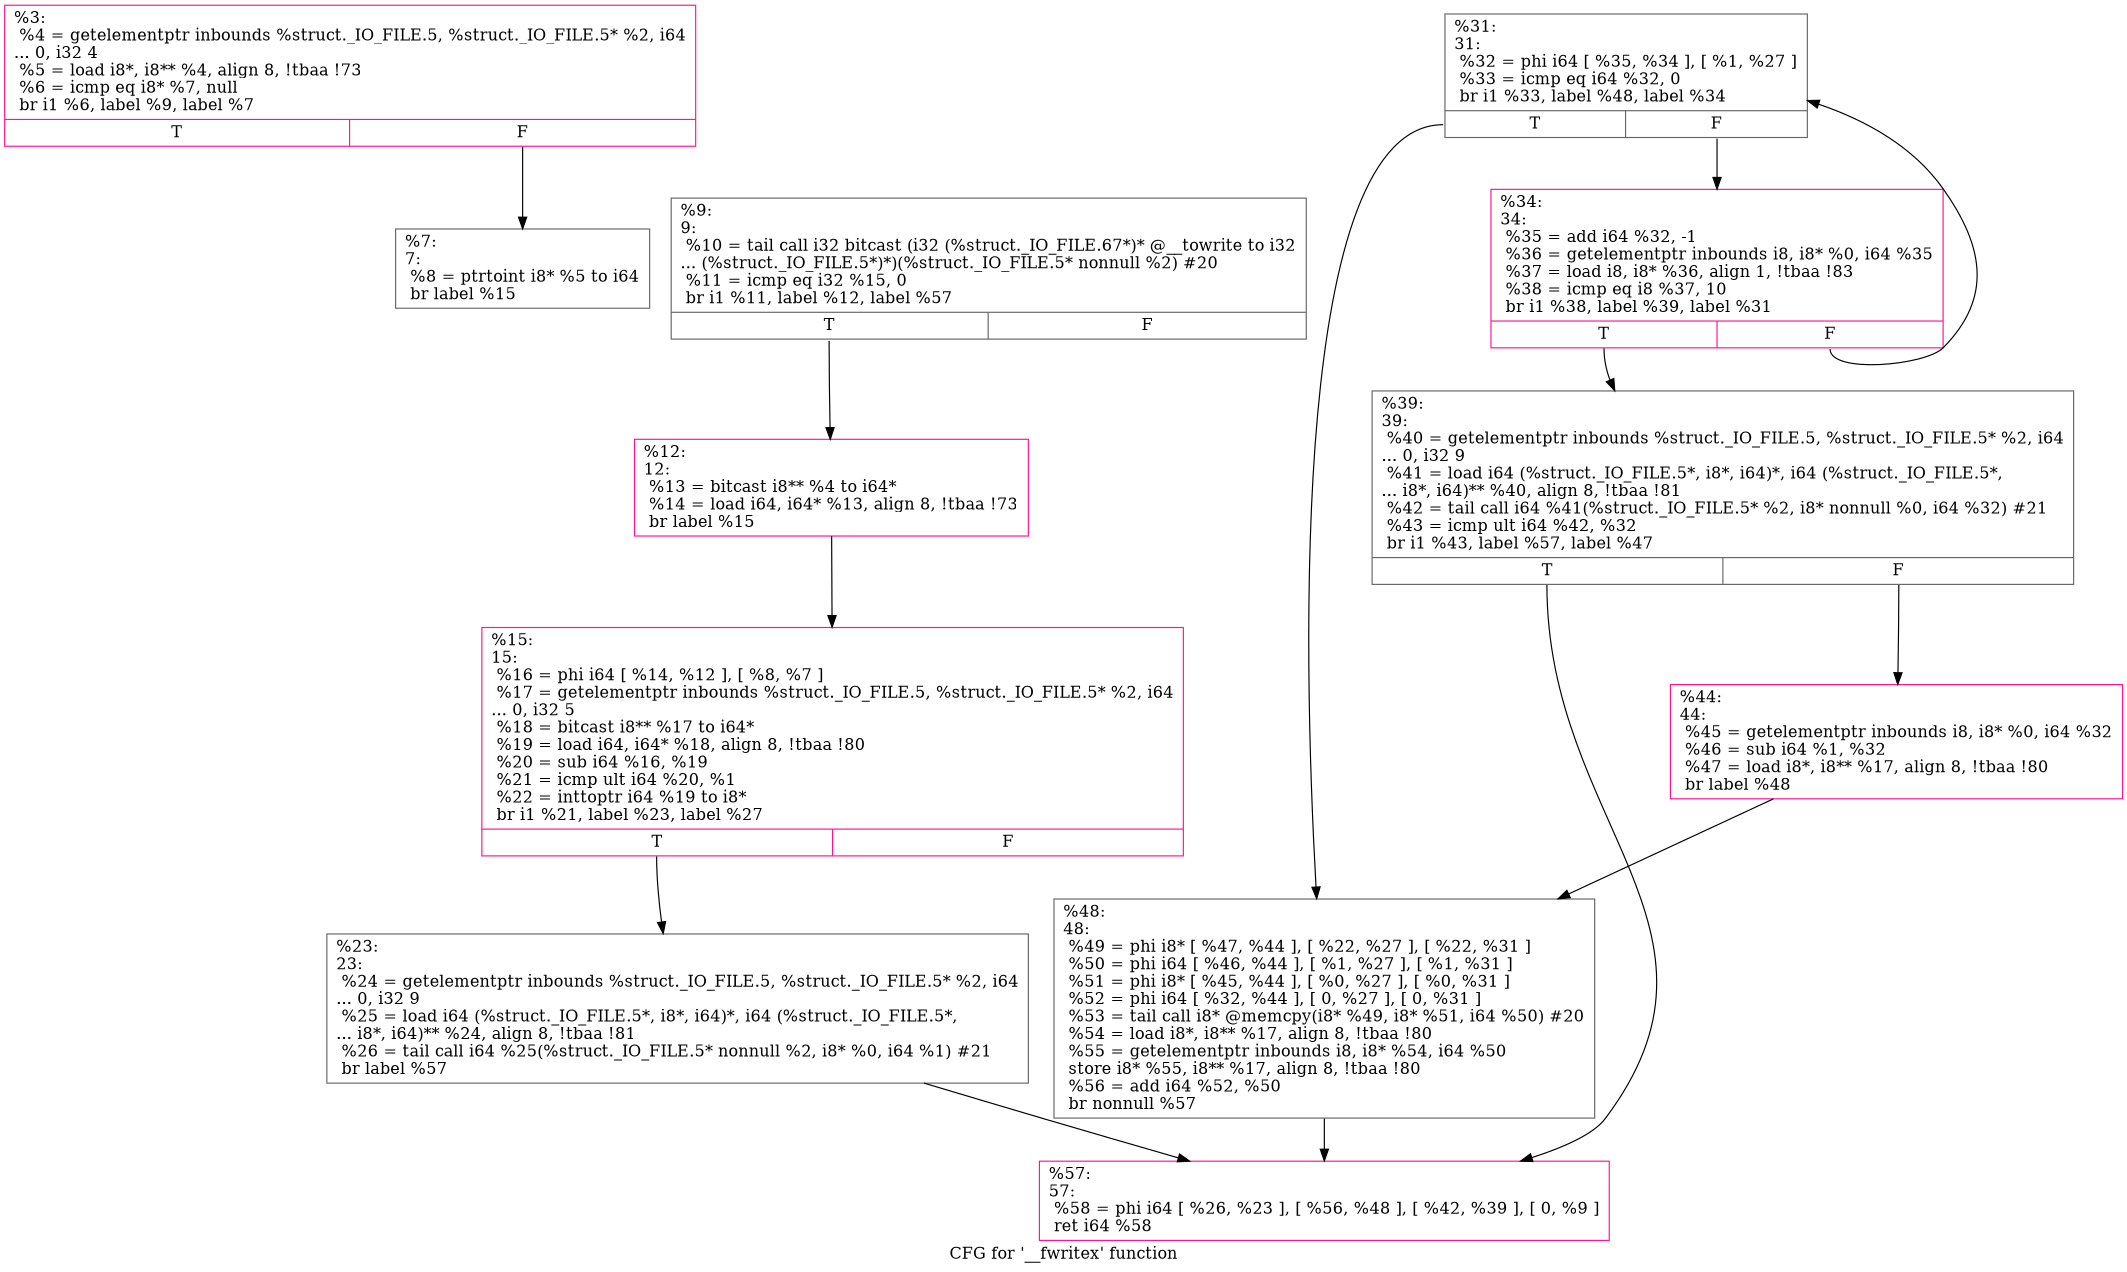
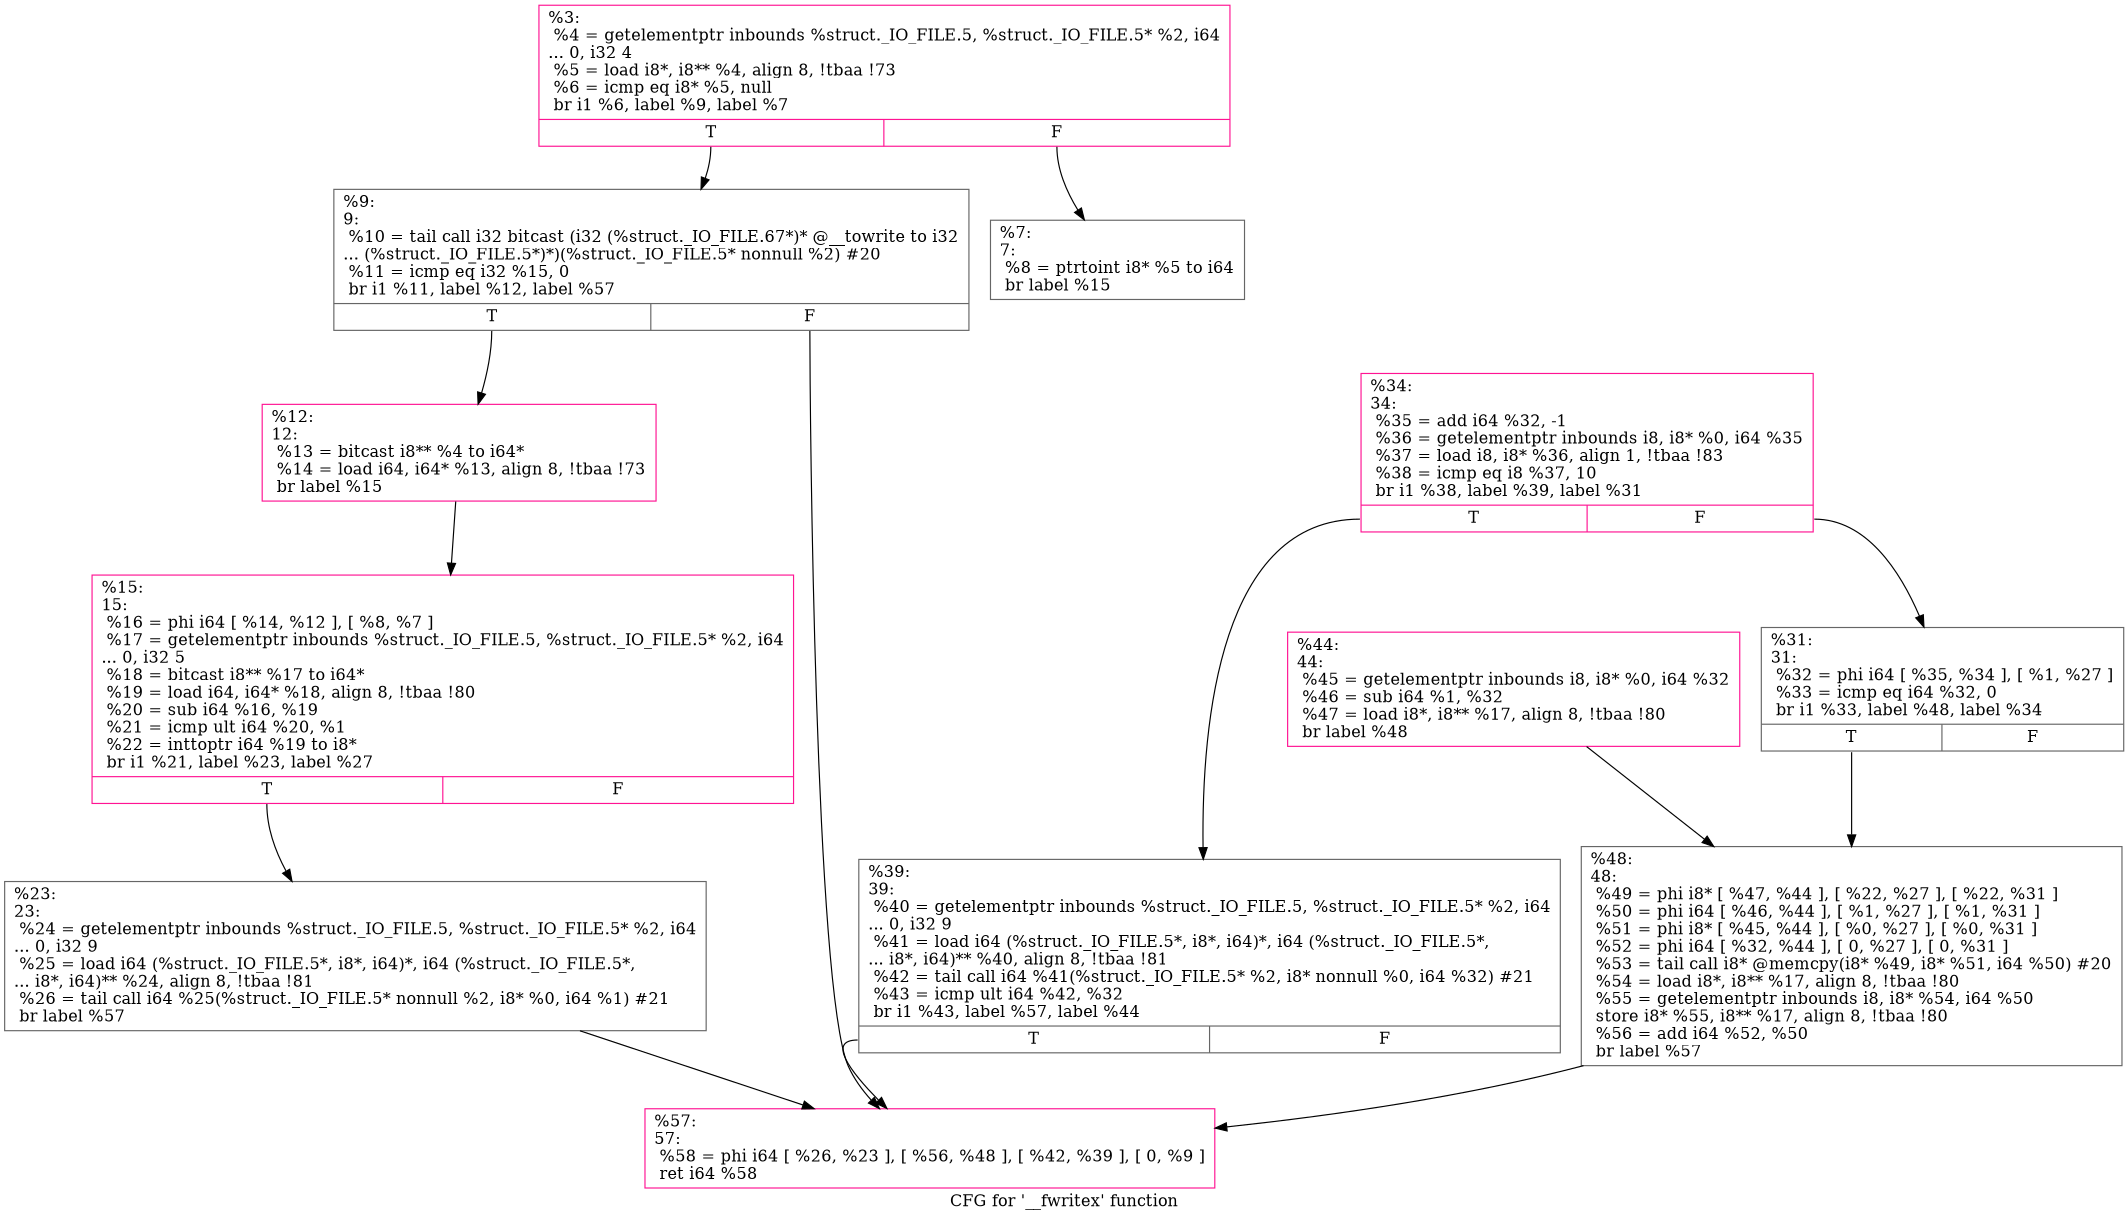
node "%3:": text "%6 = icmp eq i8* %7, null" -> "%6 = icmp eq i8* %5, null"
edge "%31:" -> "%34:": removed
edge "%3:" -> "%9:": added
node "%39:": text "br i1 %43, label %57, label %47" -> "br i1 %43, label %57, label %44"
edge "%39:" -> "%44:": removed
edge "%9:" -> "%57:": added
node "%48:": text "br nonnull %57" -> "br label %57"
